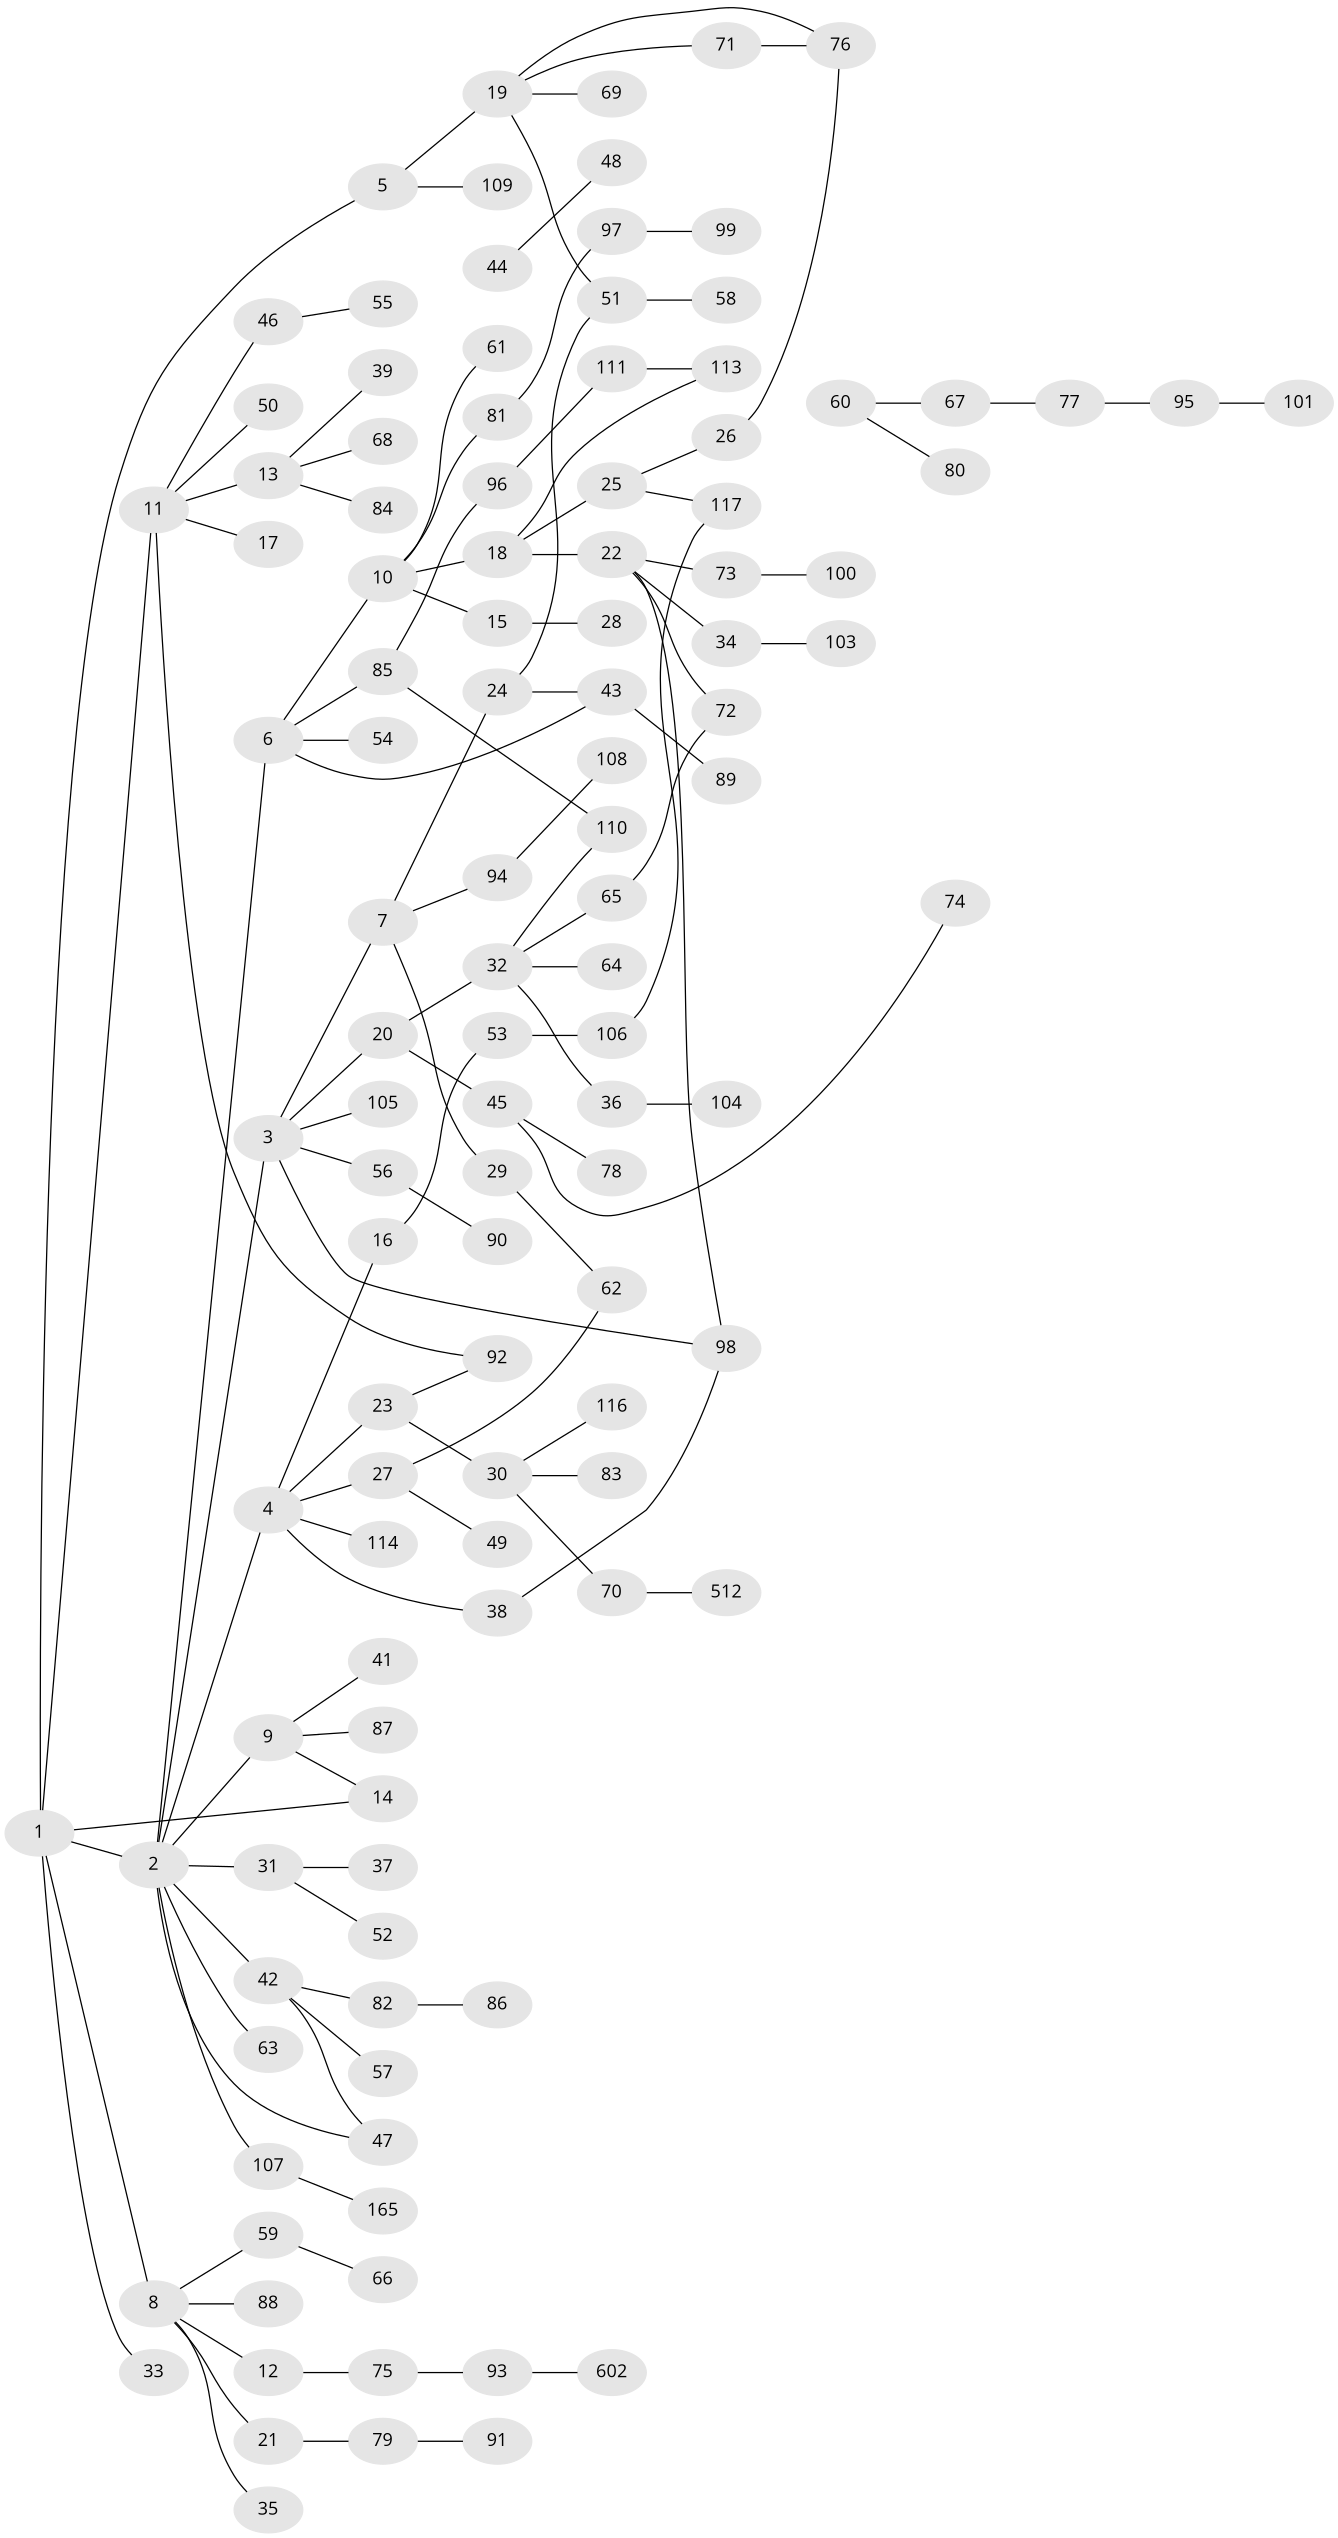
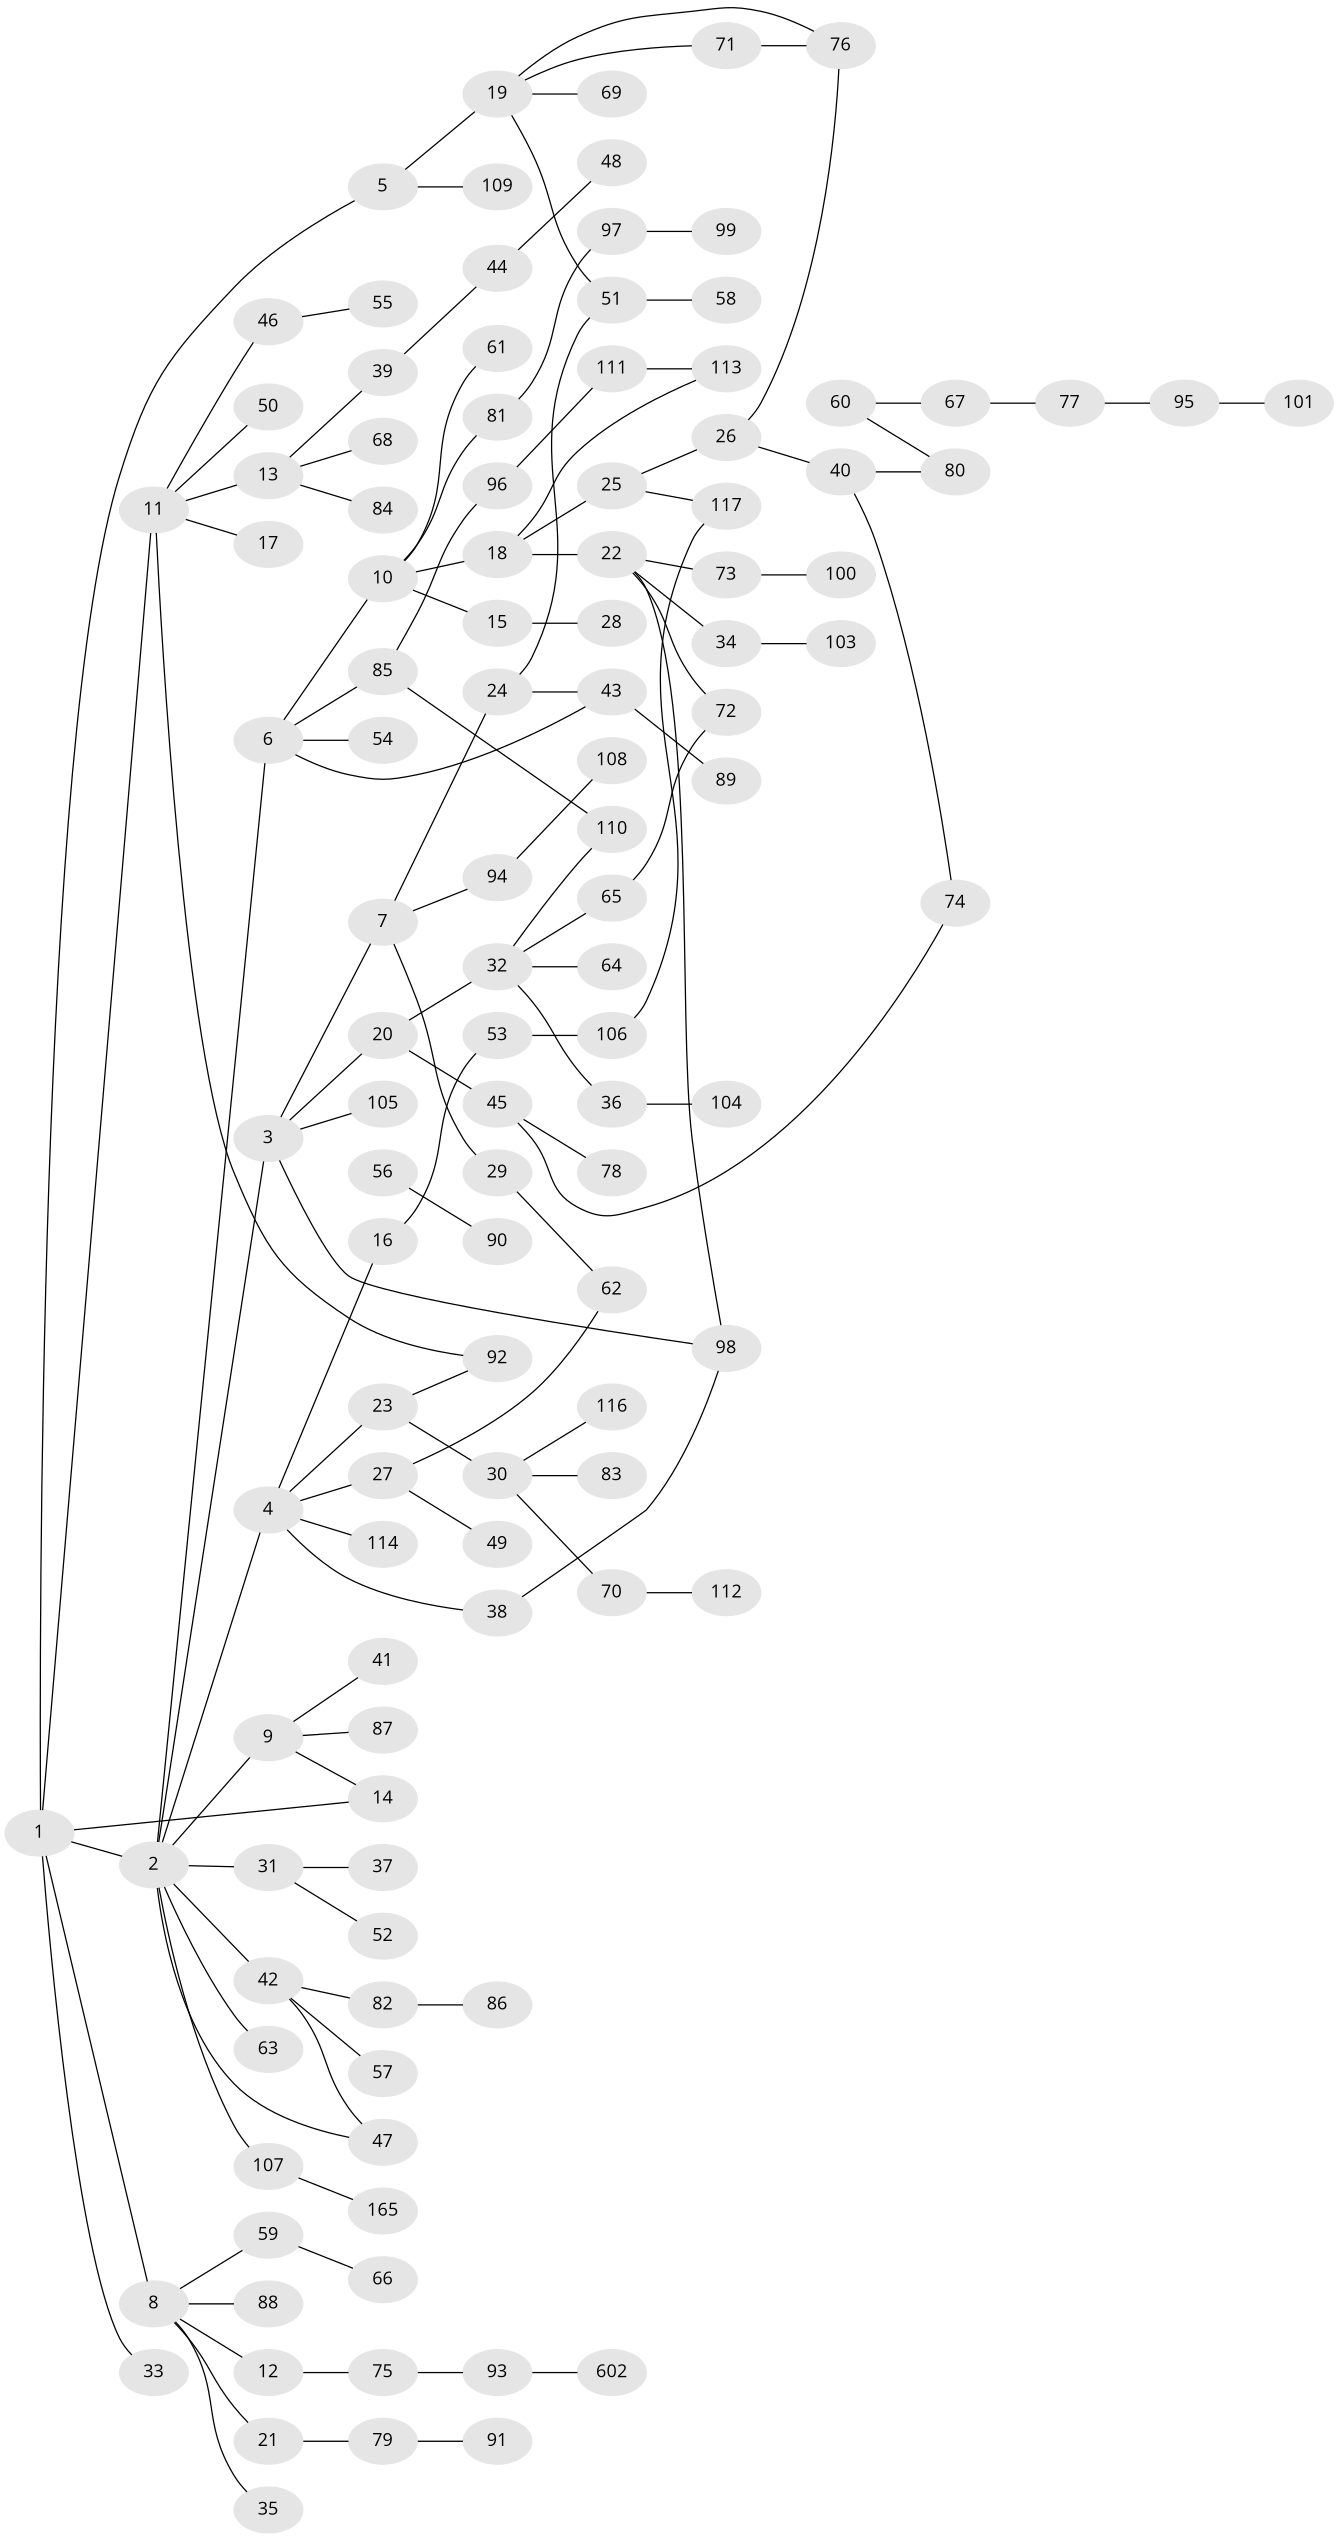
edge "44" -- "39": added
node "40": added
edge "3" -- "56": removed
node "512": label "512" -> "112"
